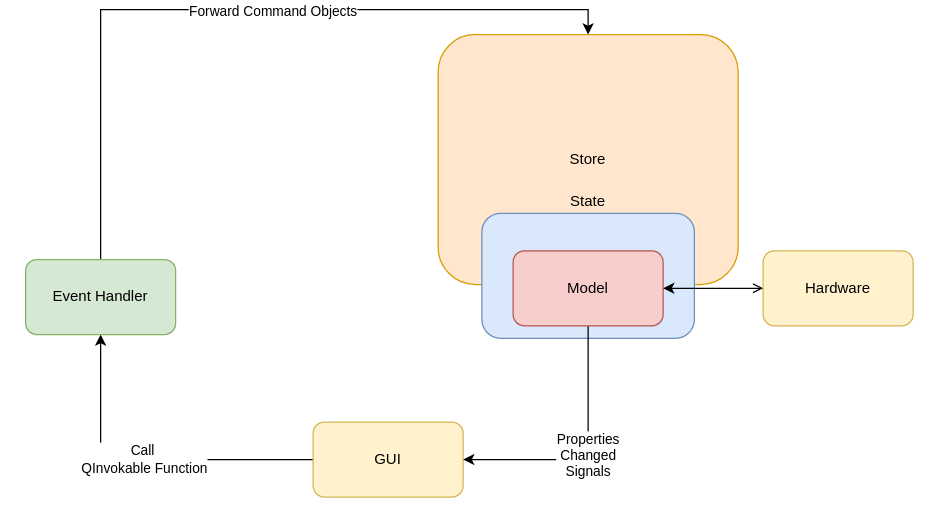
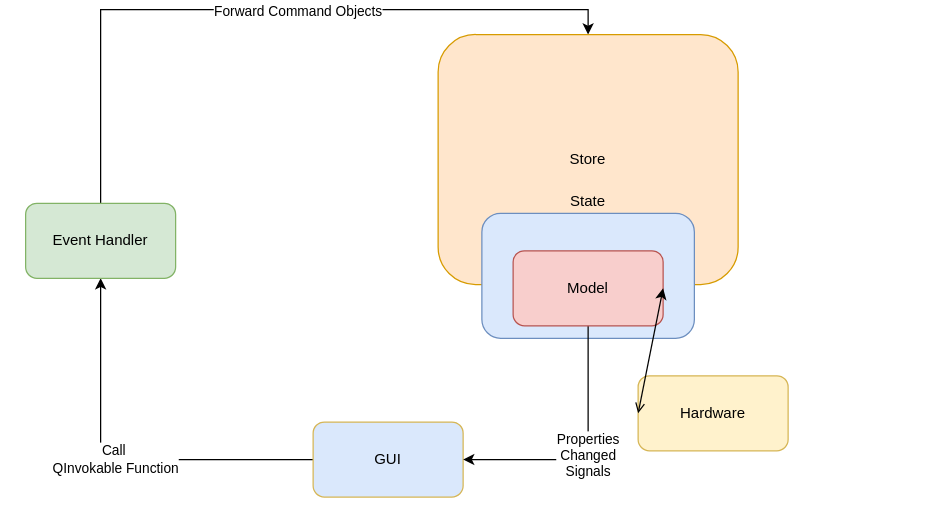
node "Hardware": moved (838, 288) -> (713, 413)
node "Event Handler": moved (101, 297) -> (101, 241)
node "GUI": fillcolor #fff2cc -> #dae8fc
